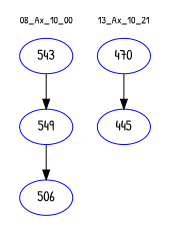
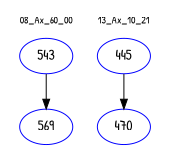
cluster "08_Ax_10_00": label "08_Ax_10_00" -> "08_Ax_60_00"
edge "470" -> "445": reversed
node "549": label "549" -> "569"
node "506": removed
